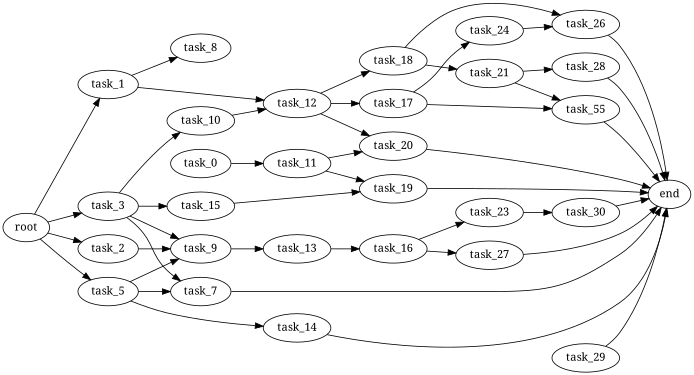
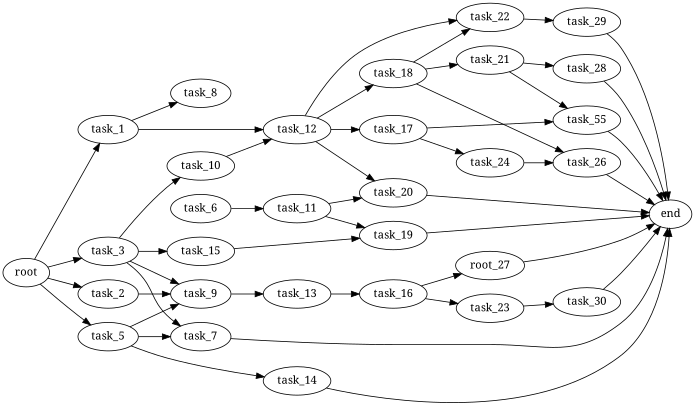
node "task_22": added
node "task_0": label "task_0" -> "task_6"
node "task_27": label "task_27" -> "root_27"
